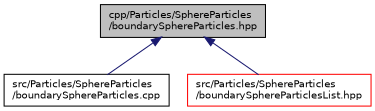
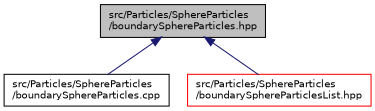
node "cpp/Particles/SphereParticles /boundarySphereParticles.hpp": label "cpp/Particles/SphereParticles /boundarySphereParticles.hpp" -> "src/Particles/SphereParticles /boundarySphereParticles.hpp"
